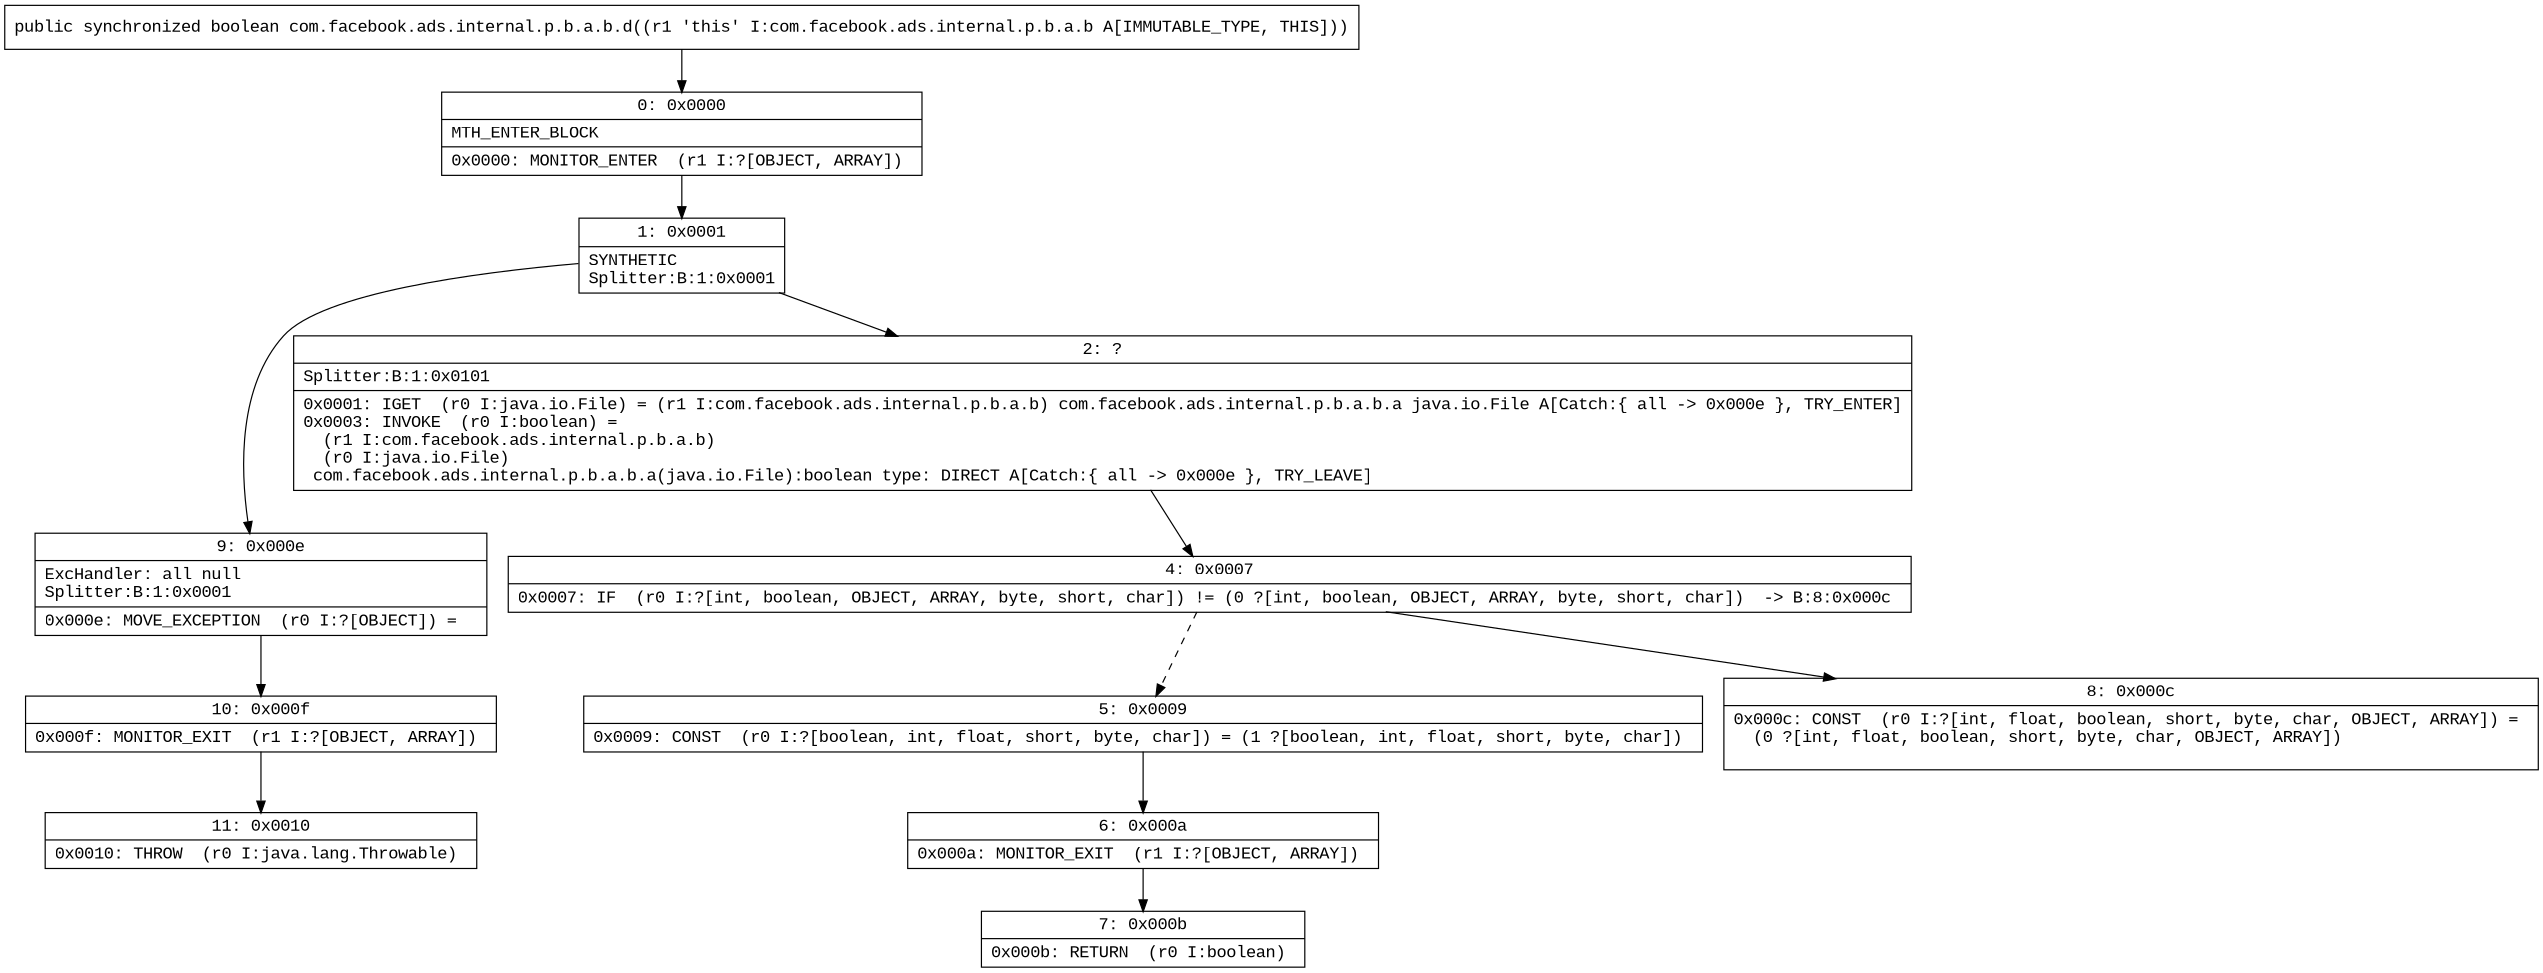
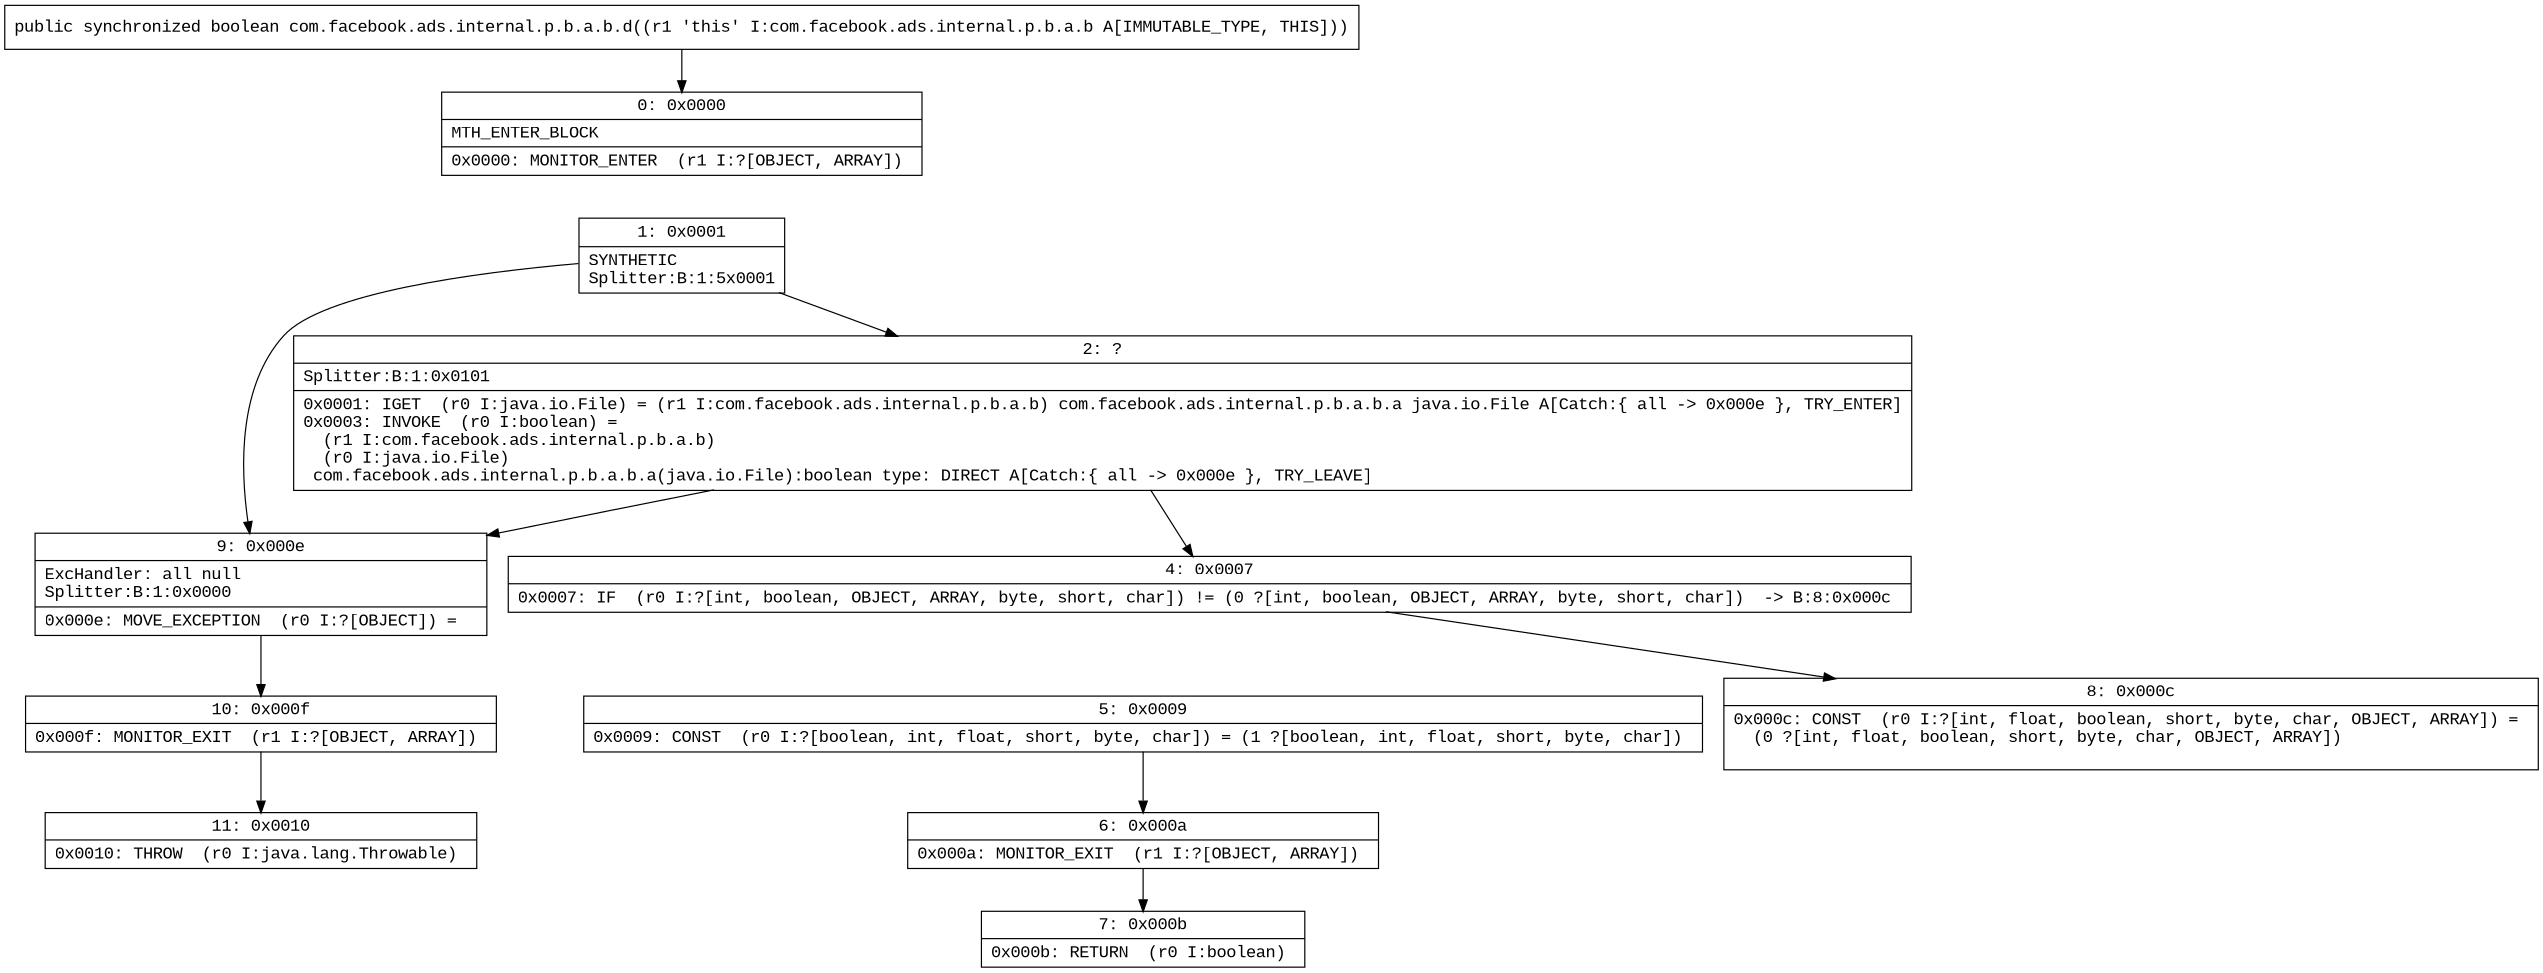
edge "0: 0x0000" -> "1: 0x0001": removed
node "1: 0x0001": text "Splitter:B:1:0x0001" -> "Splitter:B:1:5x0001"
edge "2: ?" -> "9: 0x000e": added
node "9: 0x000e": text "Splitter:B:1:0x0001" -> "Splitter:B:1:0x0000"
edge "4: 0x0007" -> "5: 0x0009": removed
